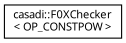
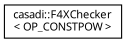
node "casadi::F0XChecker < OP_CONSTPOW >": label "casadi::F0XChecker < OP_CONSTPOW >" -> "casadi::F4XChecker < OP_CONSTPOW >"
